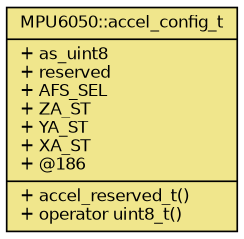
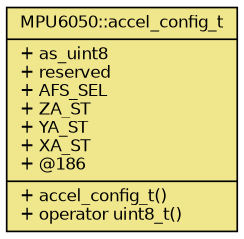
node "MPU6050::accel_config_t": text "+ accel_reserved_t()" -> "+ accel_config_t()"
